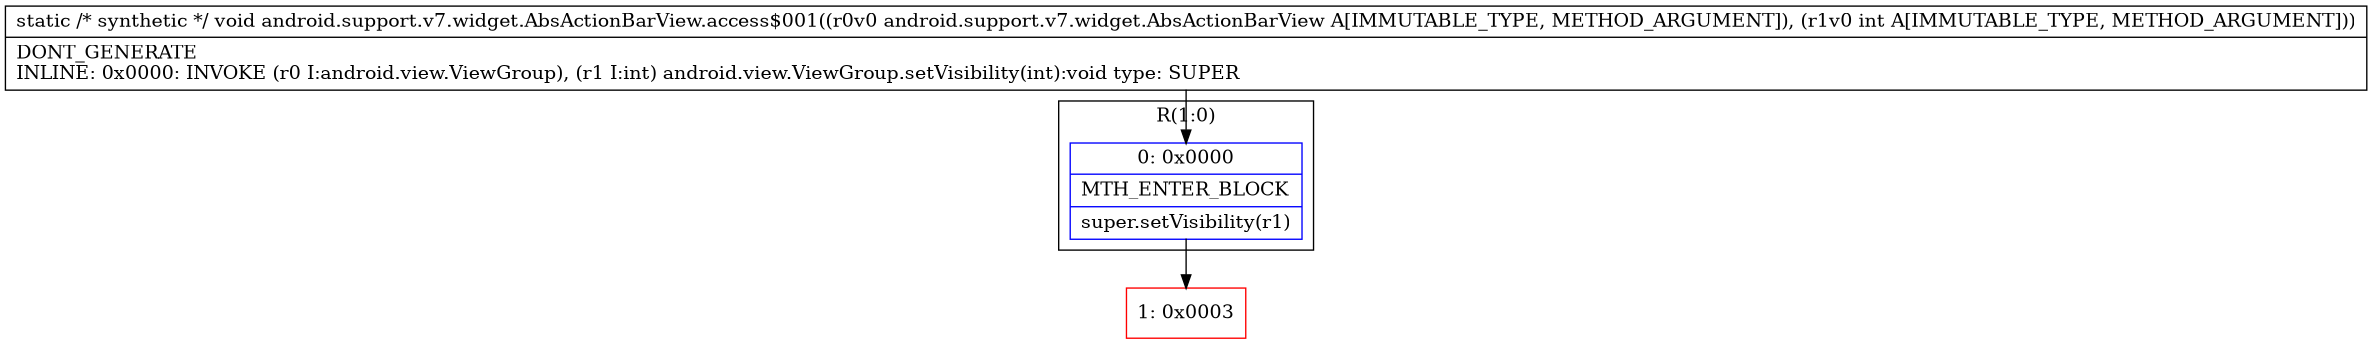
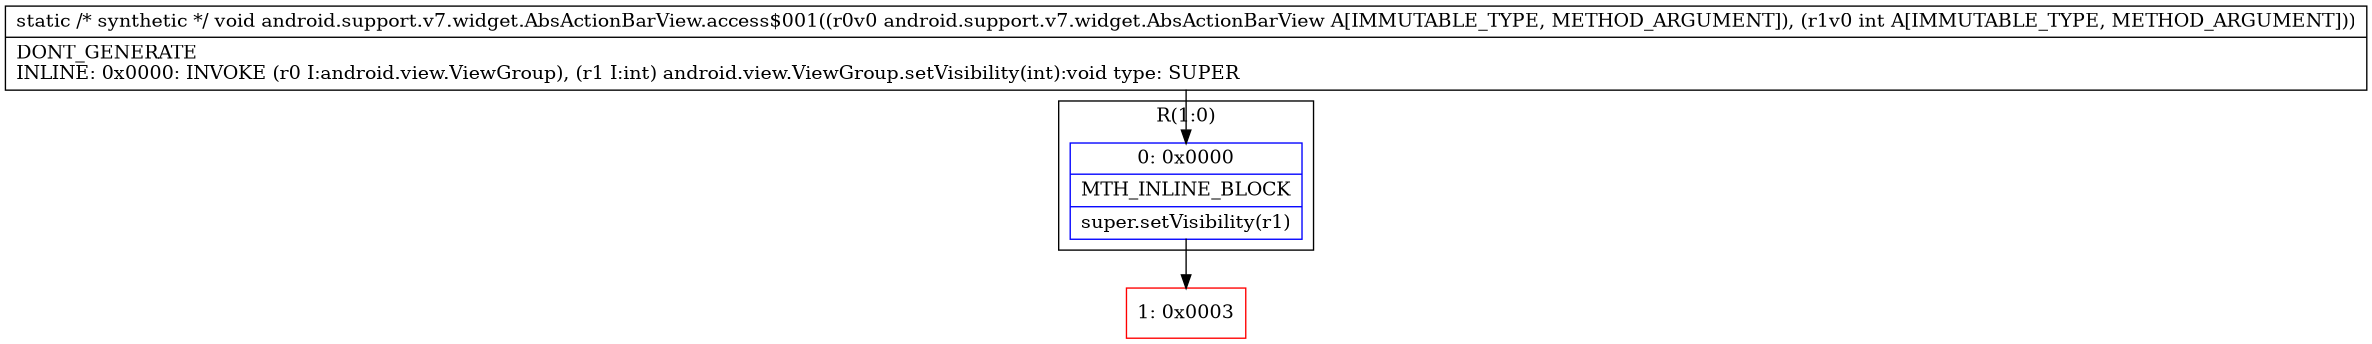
node "0: 0x0000": text "MTH_ENTER_BLOCK" -> "MTH_INLINE_BLOCK"
